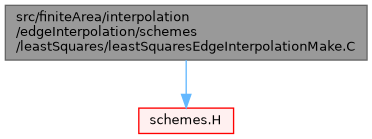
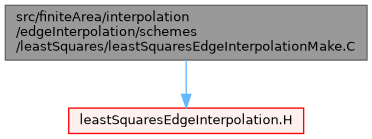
node "schemes.H": label "schemes.H" -> "leastSquaresEdgeInterpolation.H"
